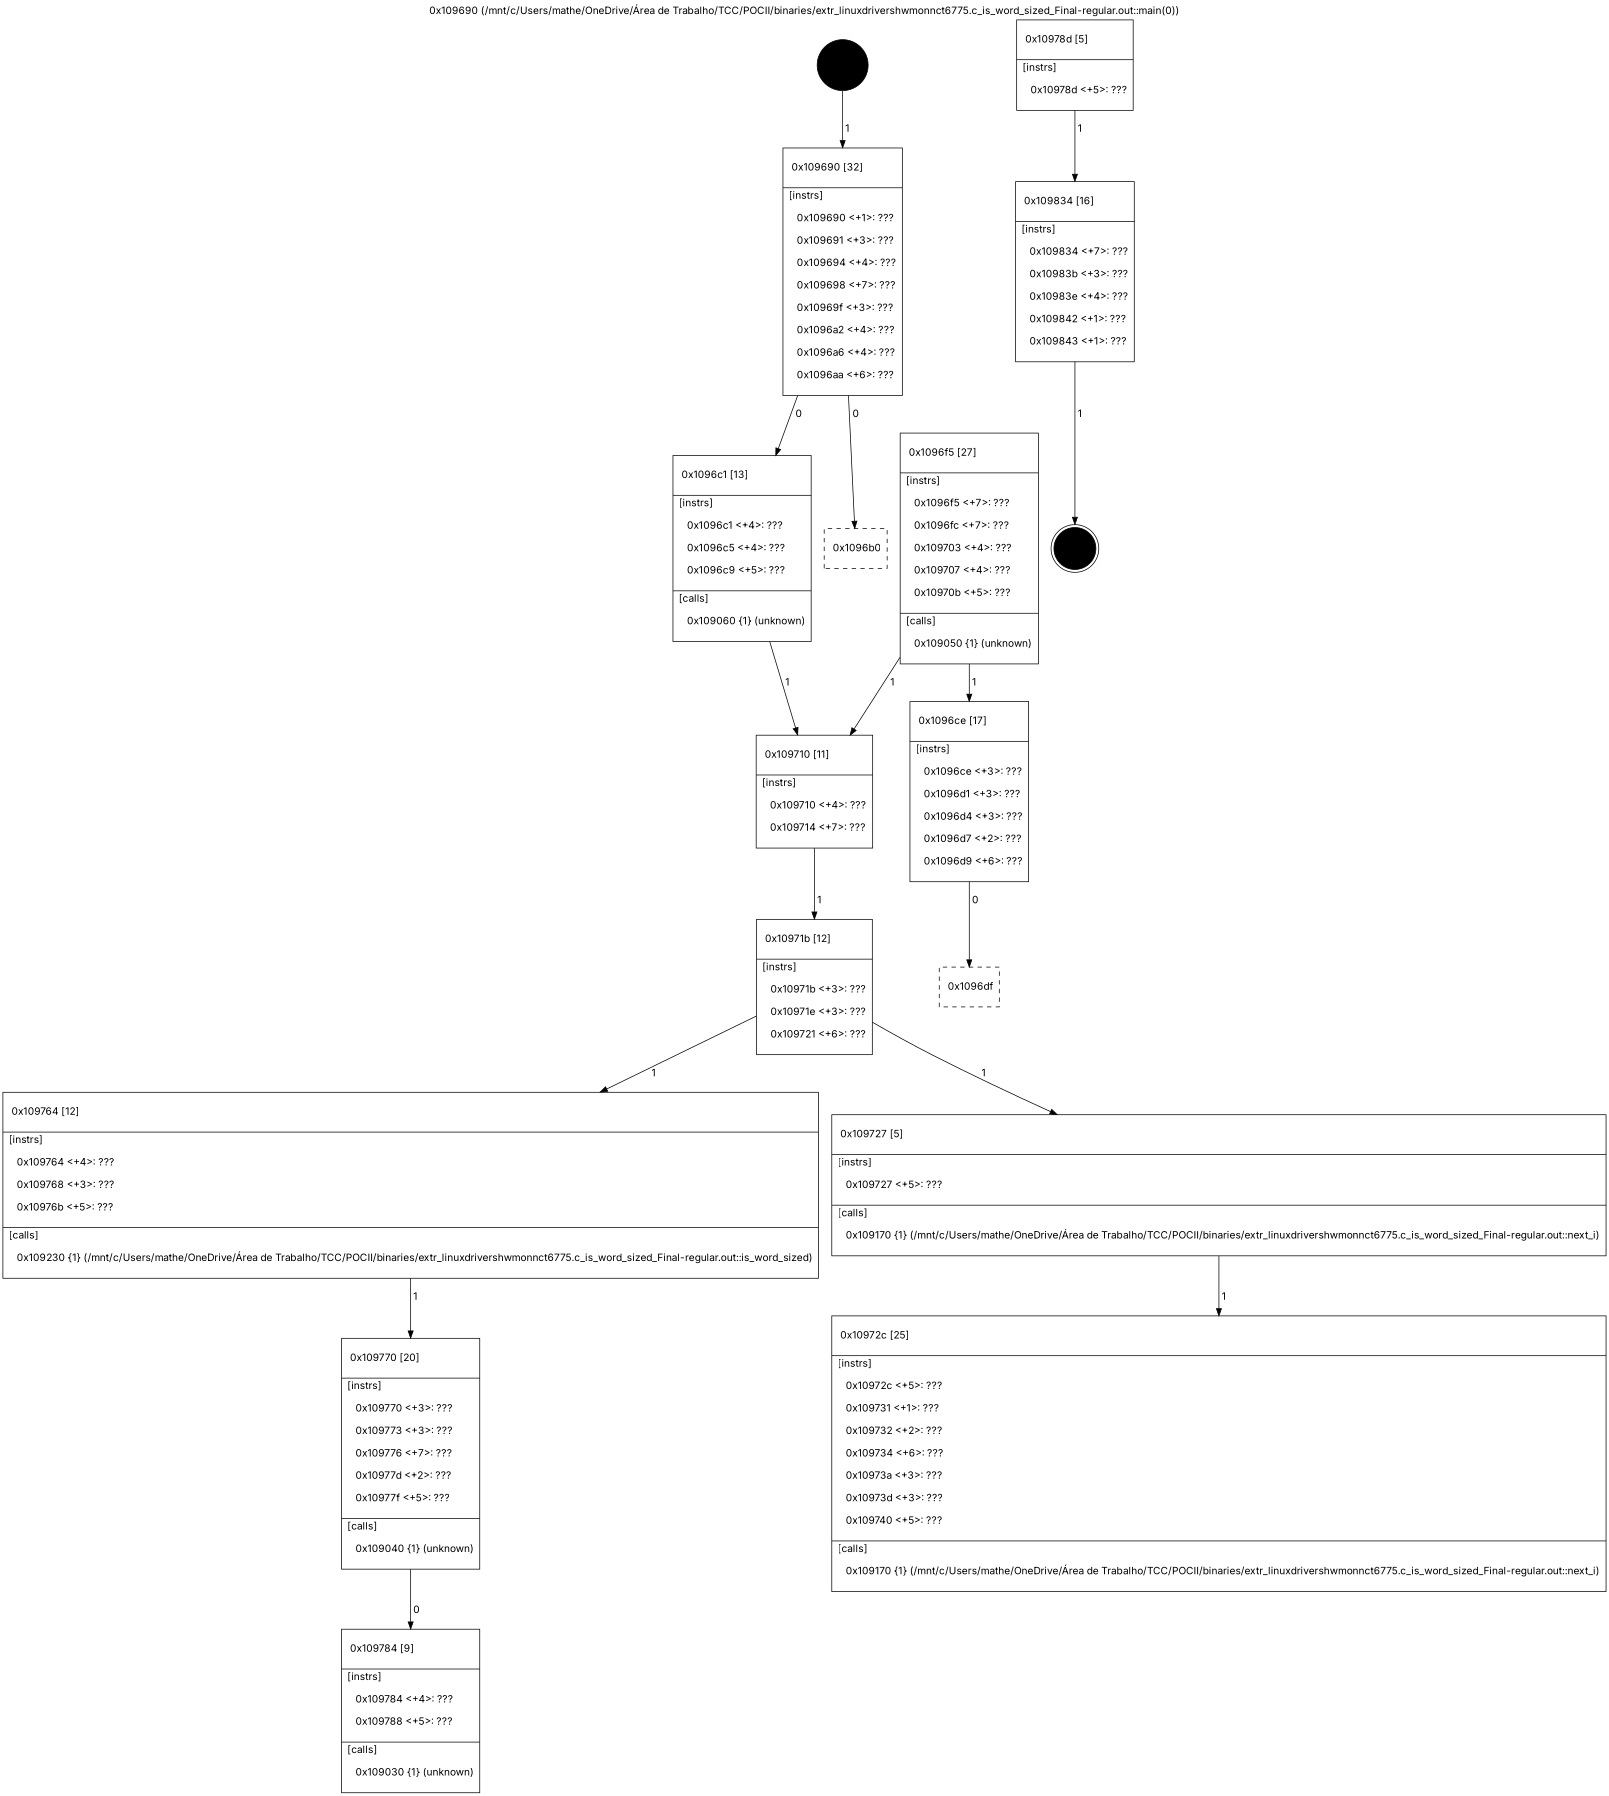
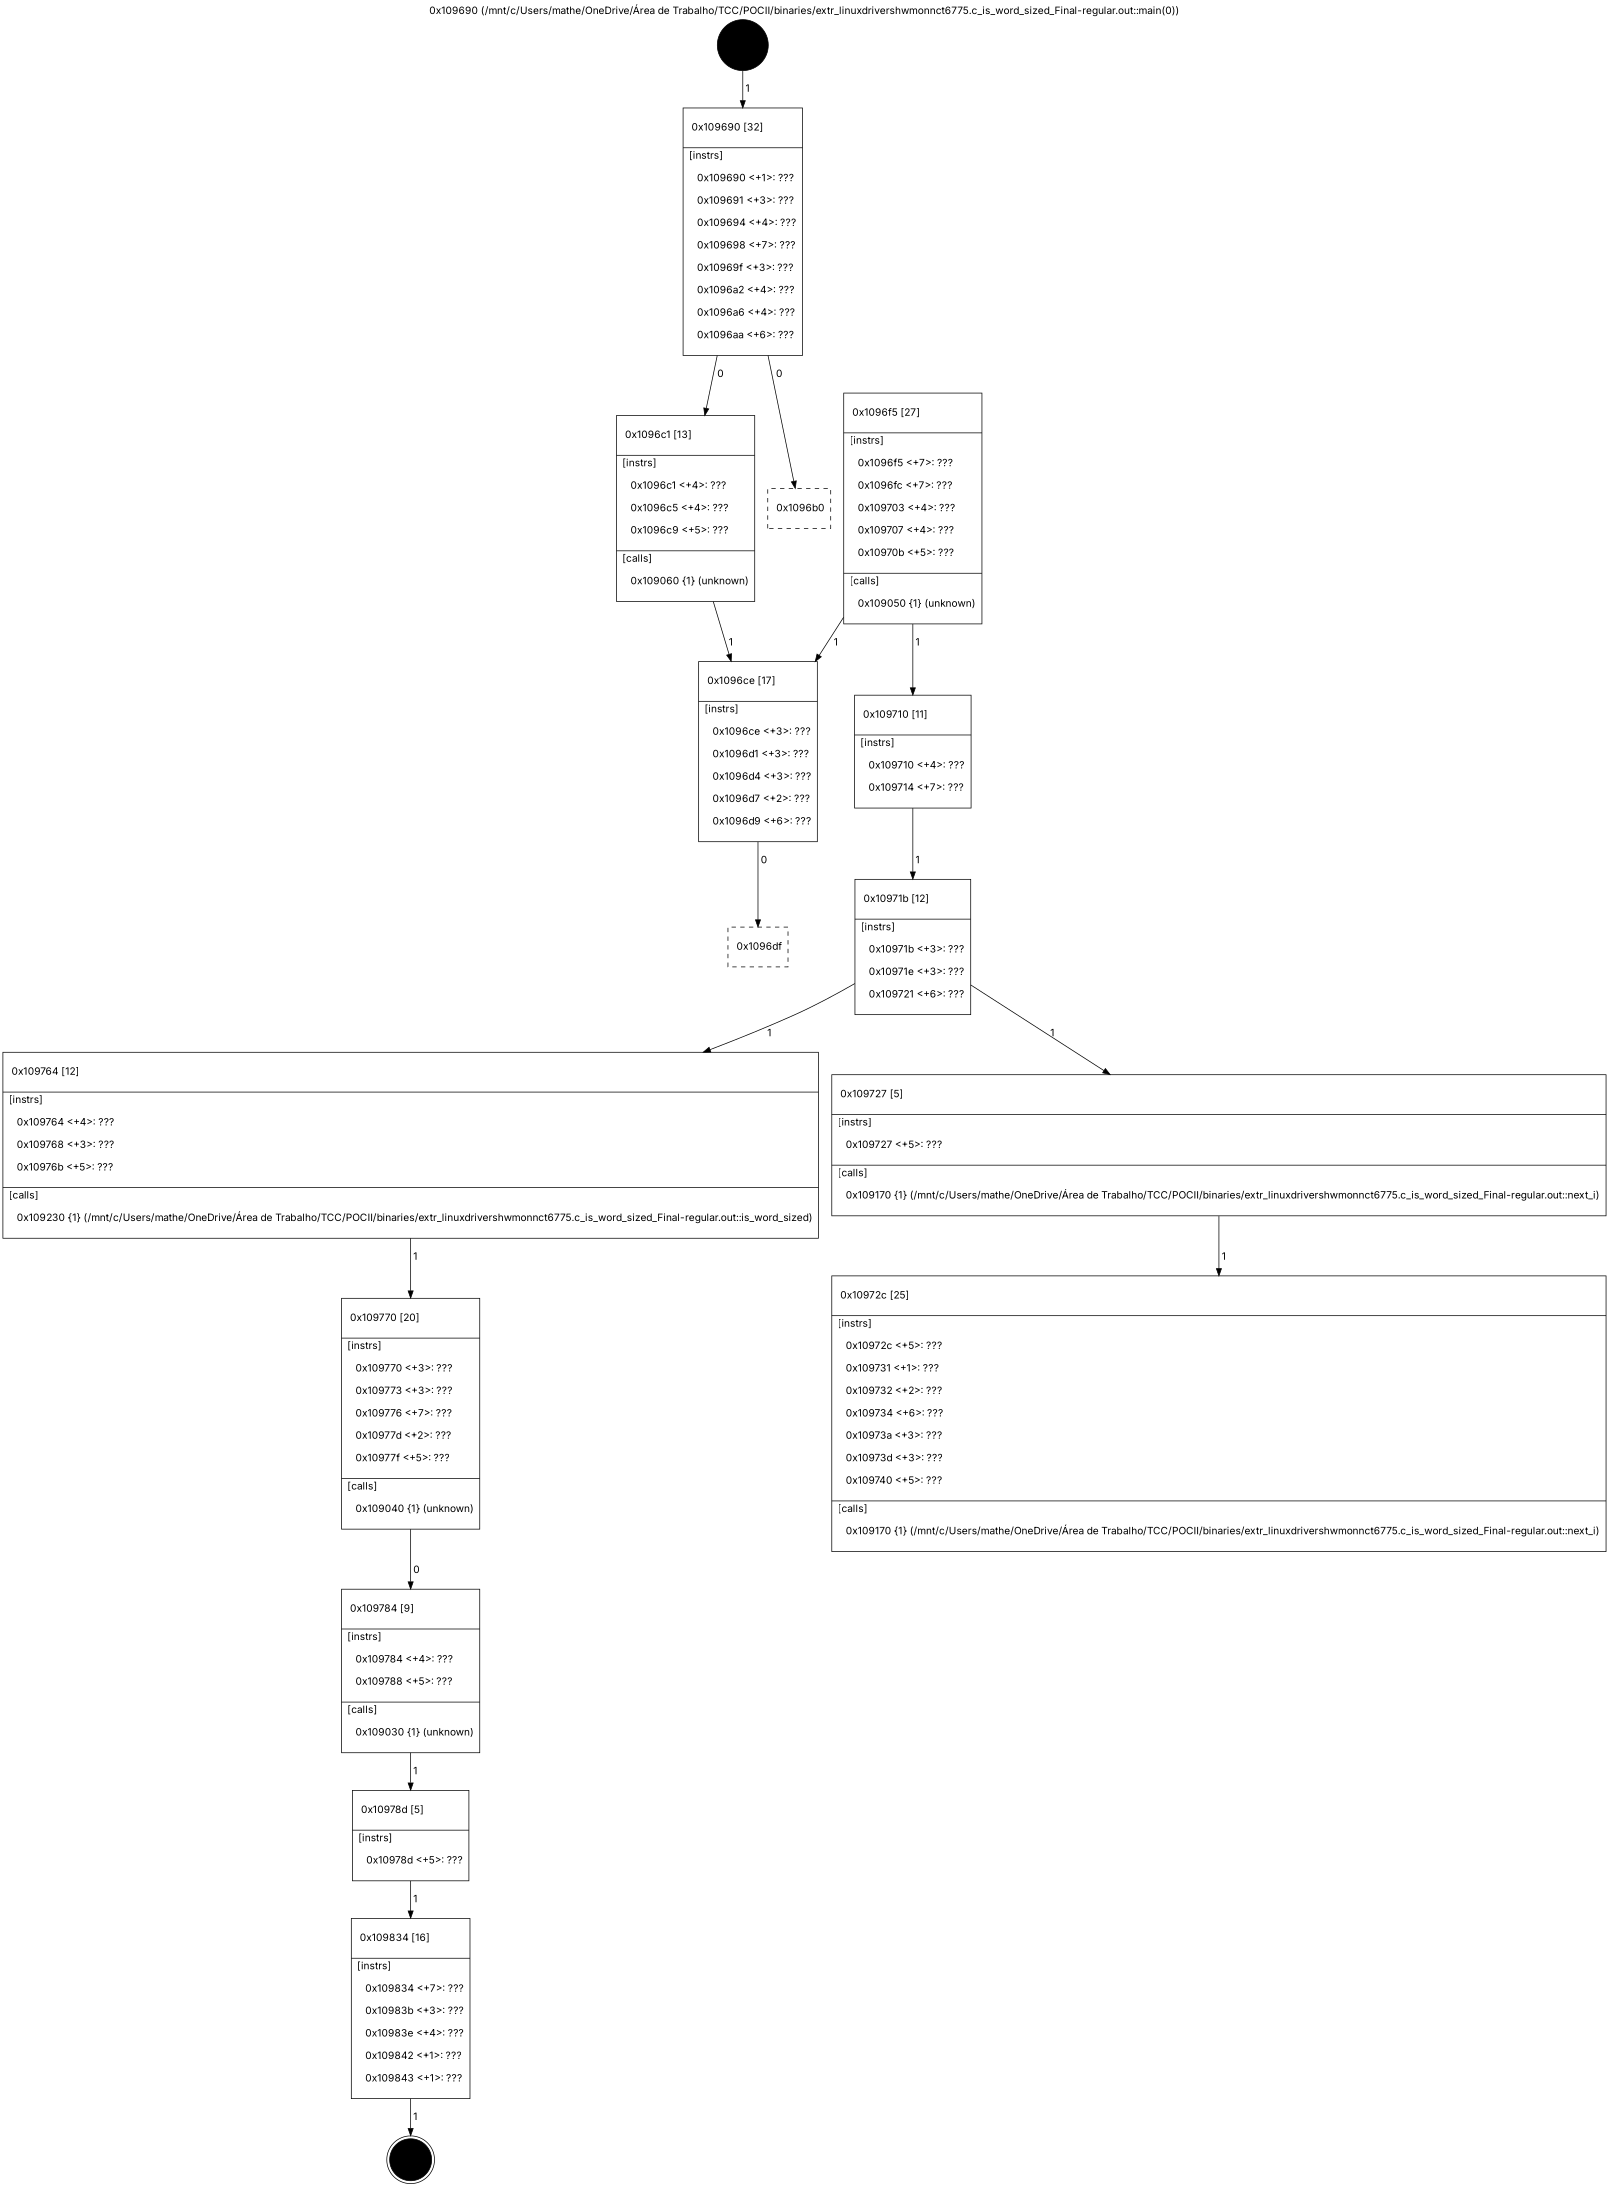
edge "0x1096c1 [13]" -> "0x109710 [11]": now "0x1096c1 [13]" -> "0x1096ce [17]"
edge "0x109784 [9]" -> "0x10978d [5]": added, label "1"
